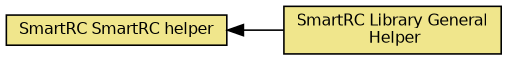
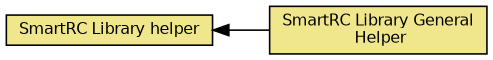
node "SmartRC SmartRC helper": label "SmartRC SmartRC helper" -> "SmartRC Library helper"
